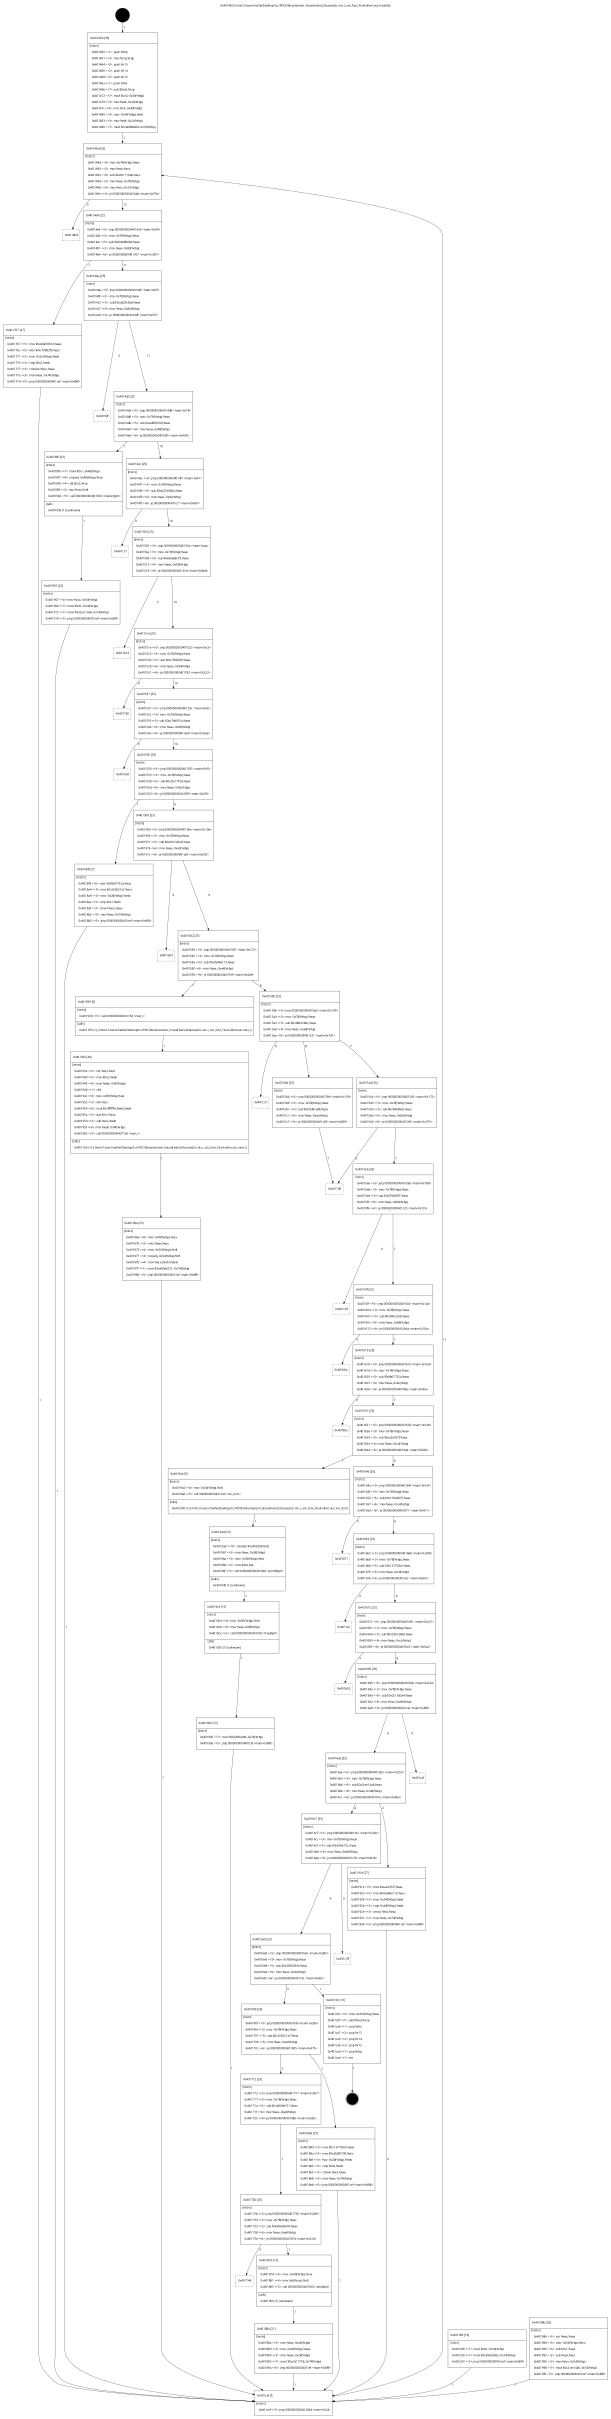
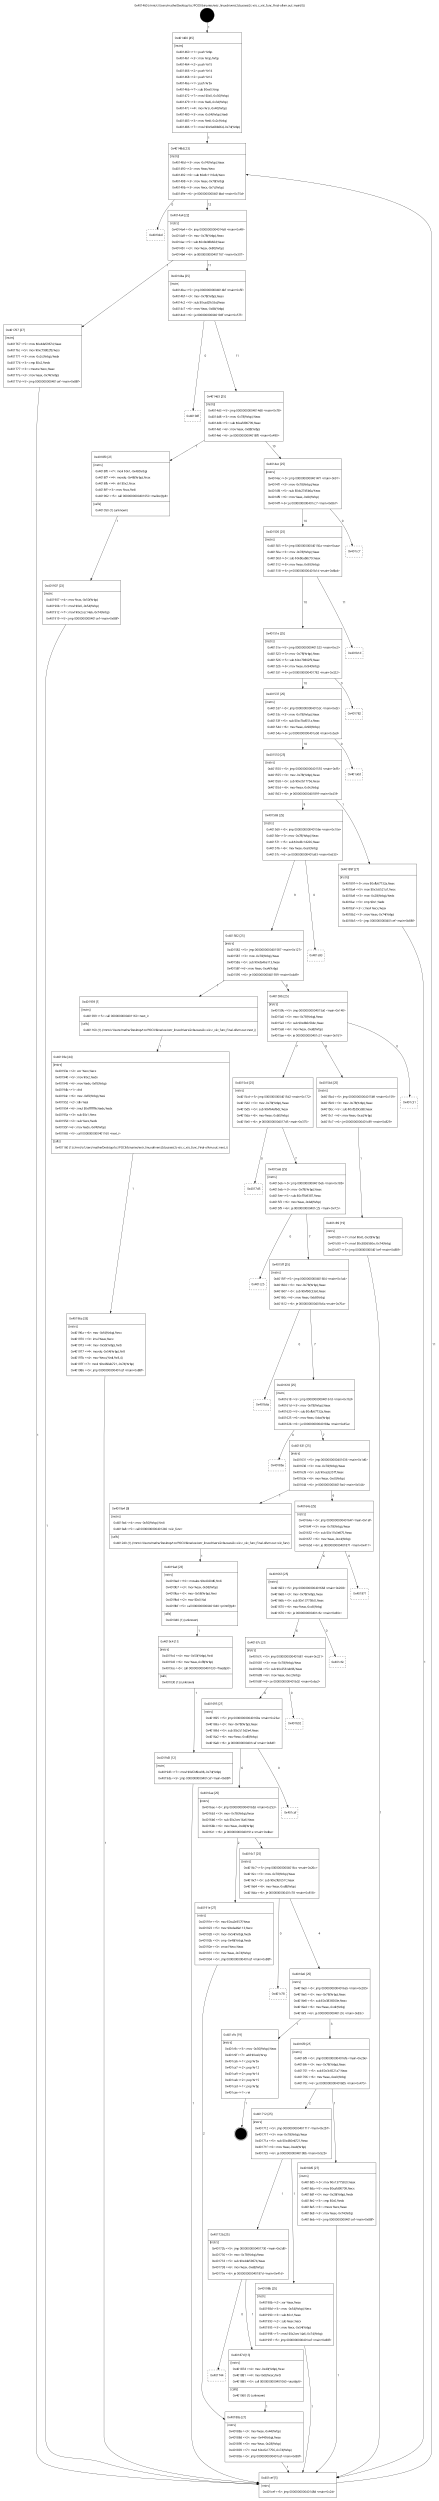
edge "0x401505 [25]" -> "0x401b1d": label " 0" -> " 11"
edge "0x4015b4 [25]" -> "0x4017d5": now "0x4015b4 [25]" -> "0x401c89 [19]"
edge "0x40191e [27]" -> "0x401cef [5]": now "0x40191e [27]" -> "0x40188a [21]"
edge "0x401712 [25]" -> "0x40198b [25]": added, label "1"
